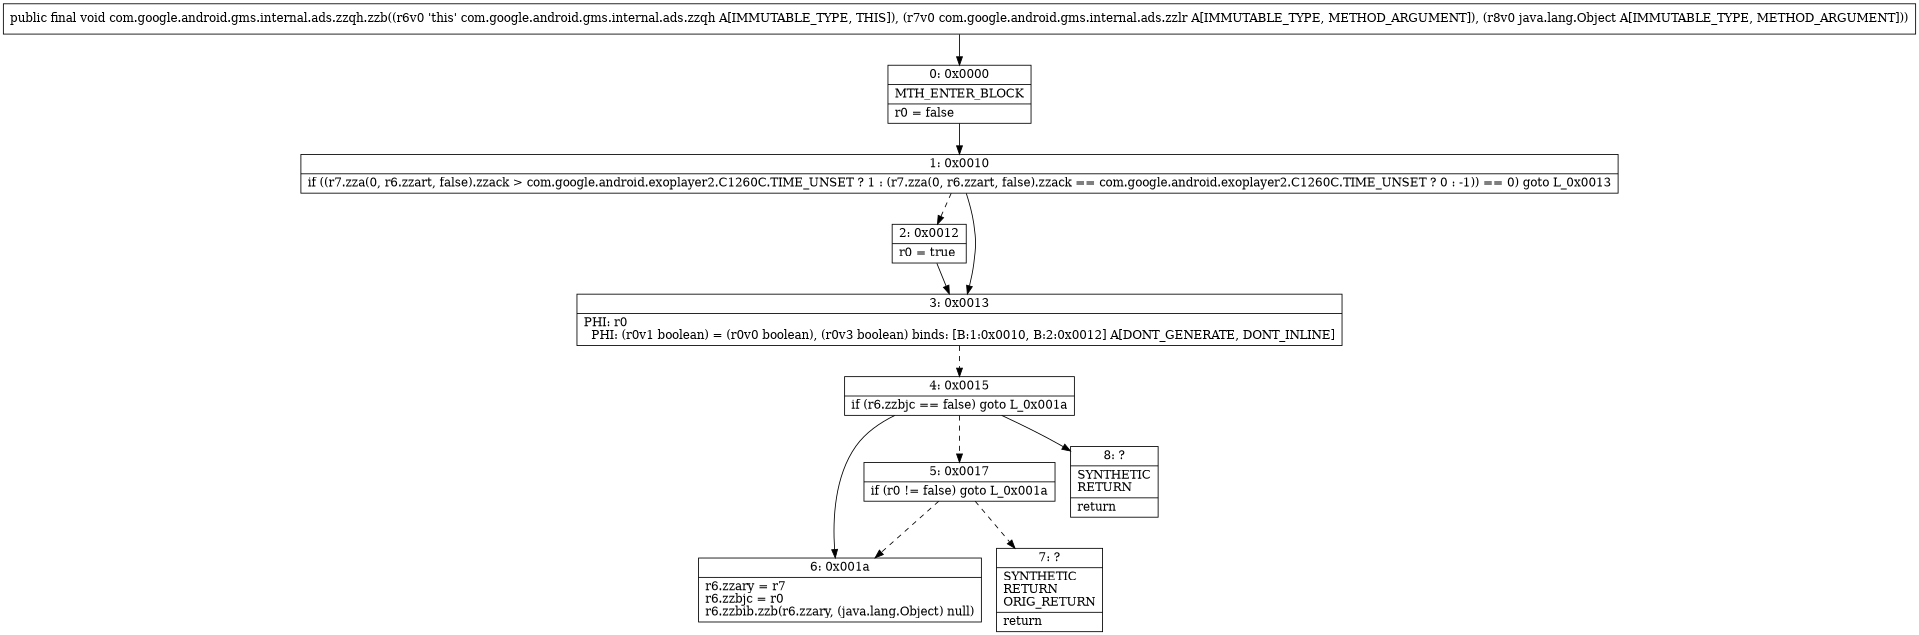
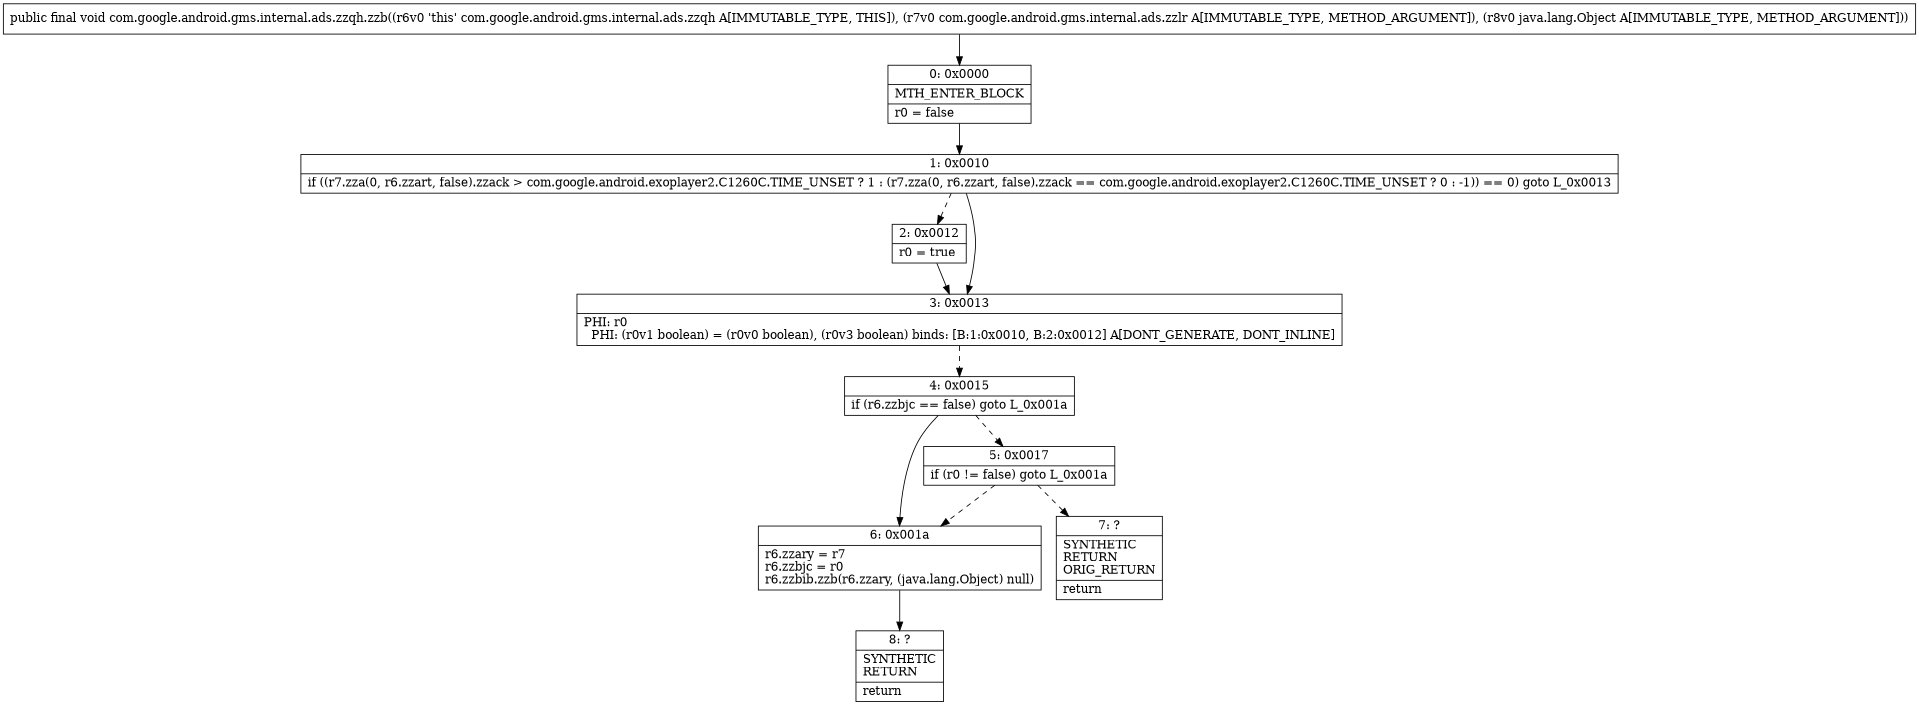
edge "4: 0x0015" -> "8: ?": now "6: 0x001a" -> "8: ?"
